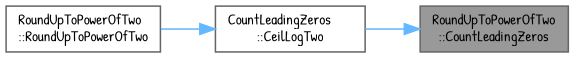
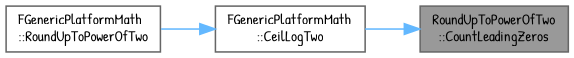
node "RoundUpToPowerOfTwo ::RoundUpToPowerOfTwo": label "RoundUpToPowerOfTwo ::RoundUpToPowerOfTwo" -> "FGenericPlatformMath ::RoundUpToPowerOfTwo"
node "CountLeadingZeros ::CeilLogTwo": label "CountLeadingZeros ::CeilLogTwo" -> "FGenericPlatformMath ::CeilLogTwo"
